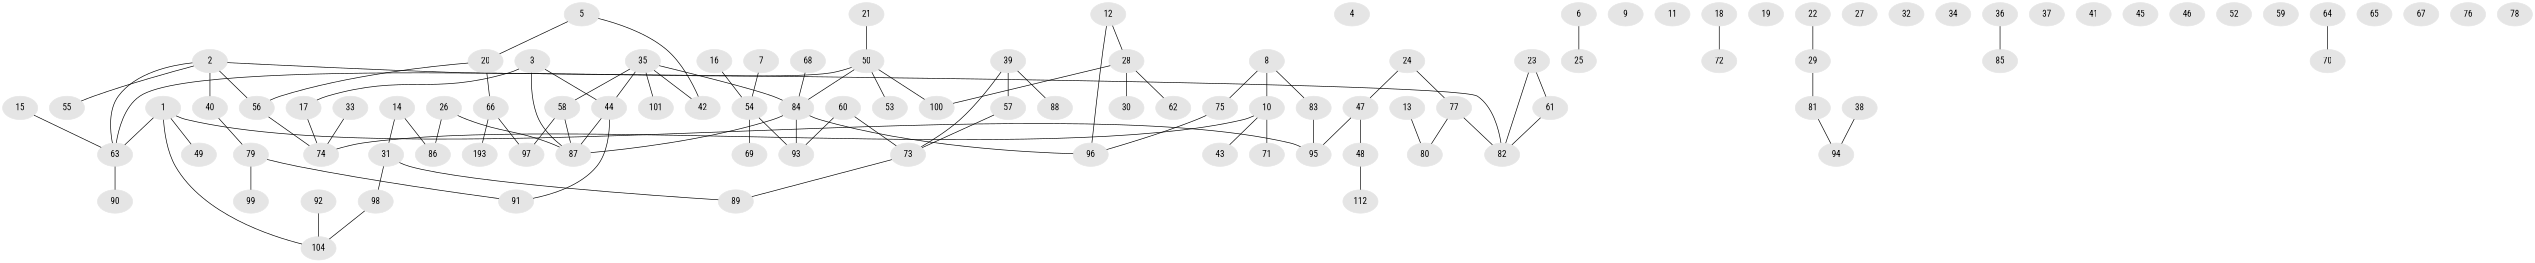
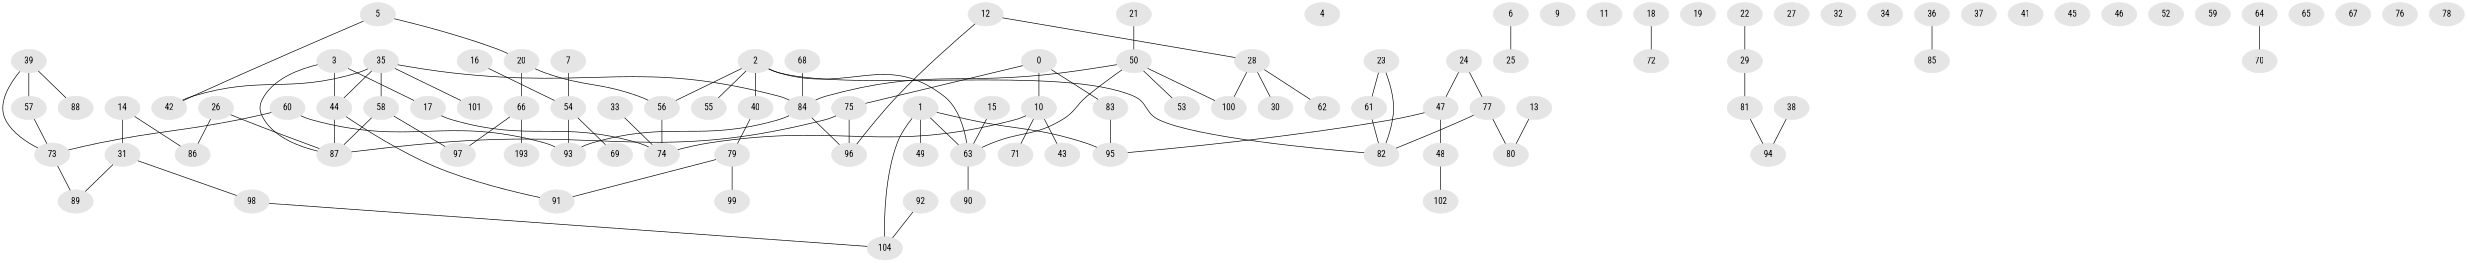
node "8": label "8" -> "0"
edge "84" -- "87": now "75" -- "87"
node "112": label "112" -> "102"
